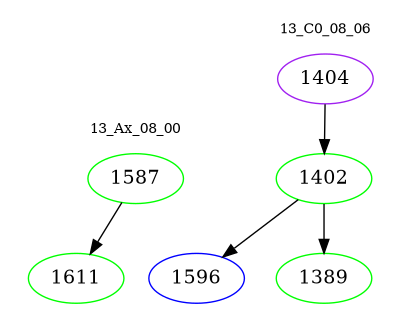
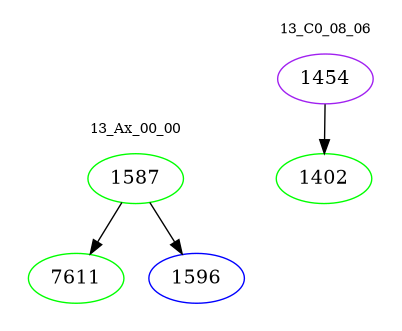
node "1404": label "1404" -> "1454"
cluster "13_Ax_08_00": label "13_Ax_08_00" -> "13_Ax_00_00"
edge "1402" -> "1596": now "1587" -> "1596"
node "1611": label "1611" -> "7611"
node "1389": removed
